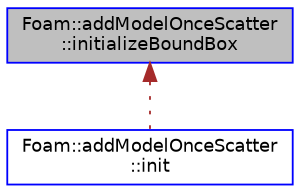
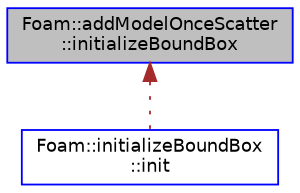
node "Foam::addModelOnceScatter ::init": label "Foam::addModelOnceScatter ::init" -> "Foam::initializeBoundBox ::init"
